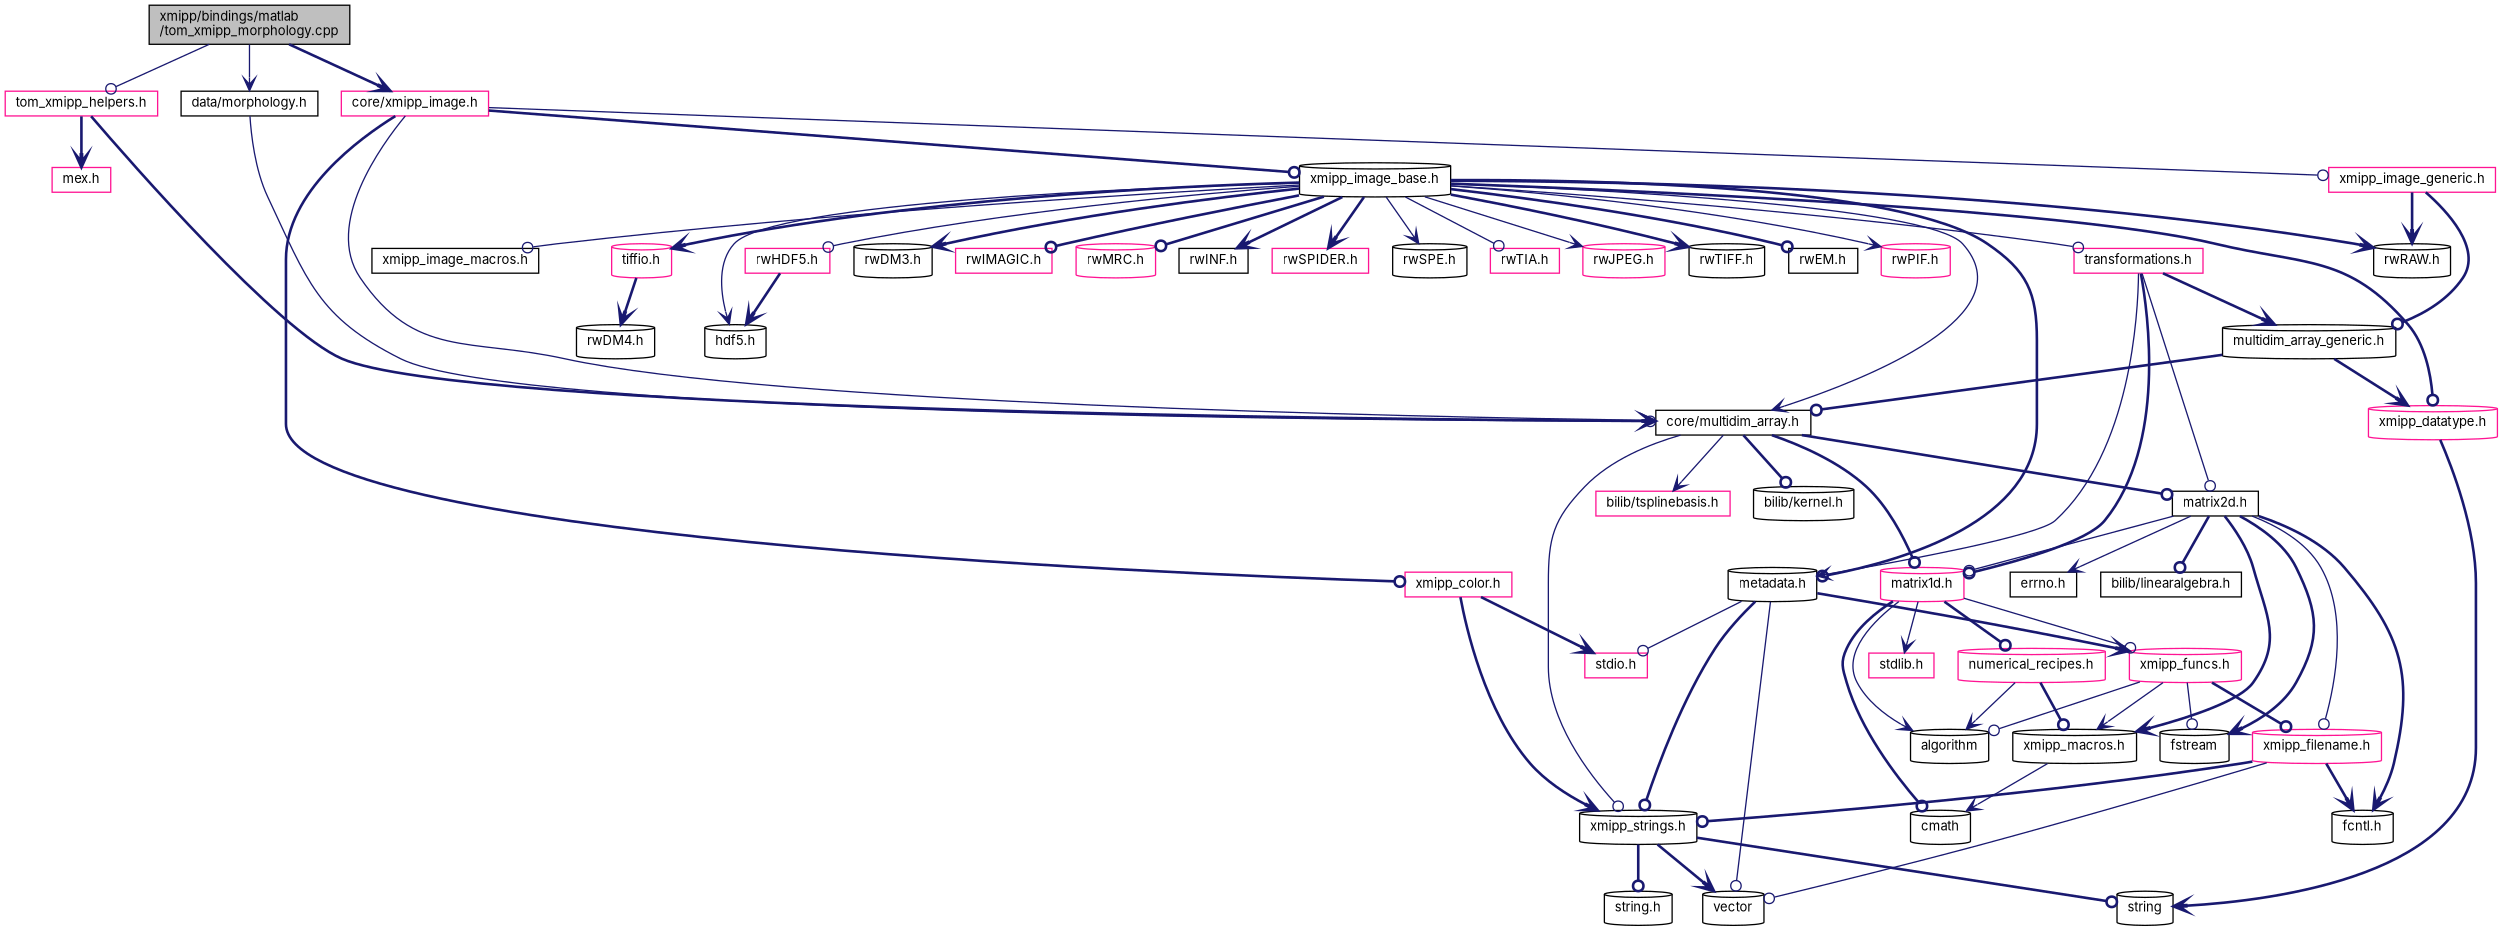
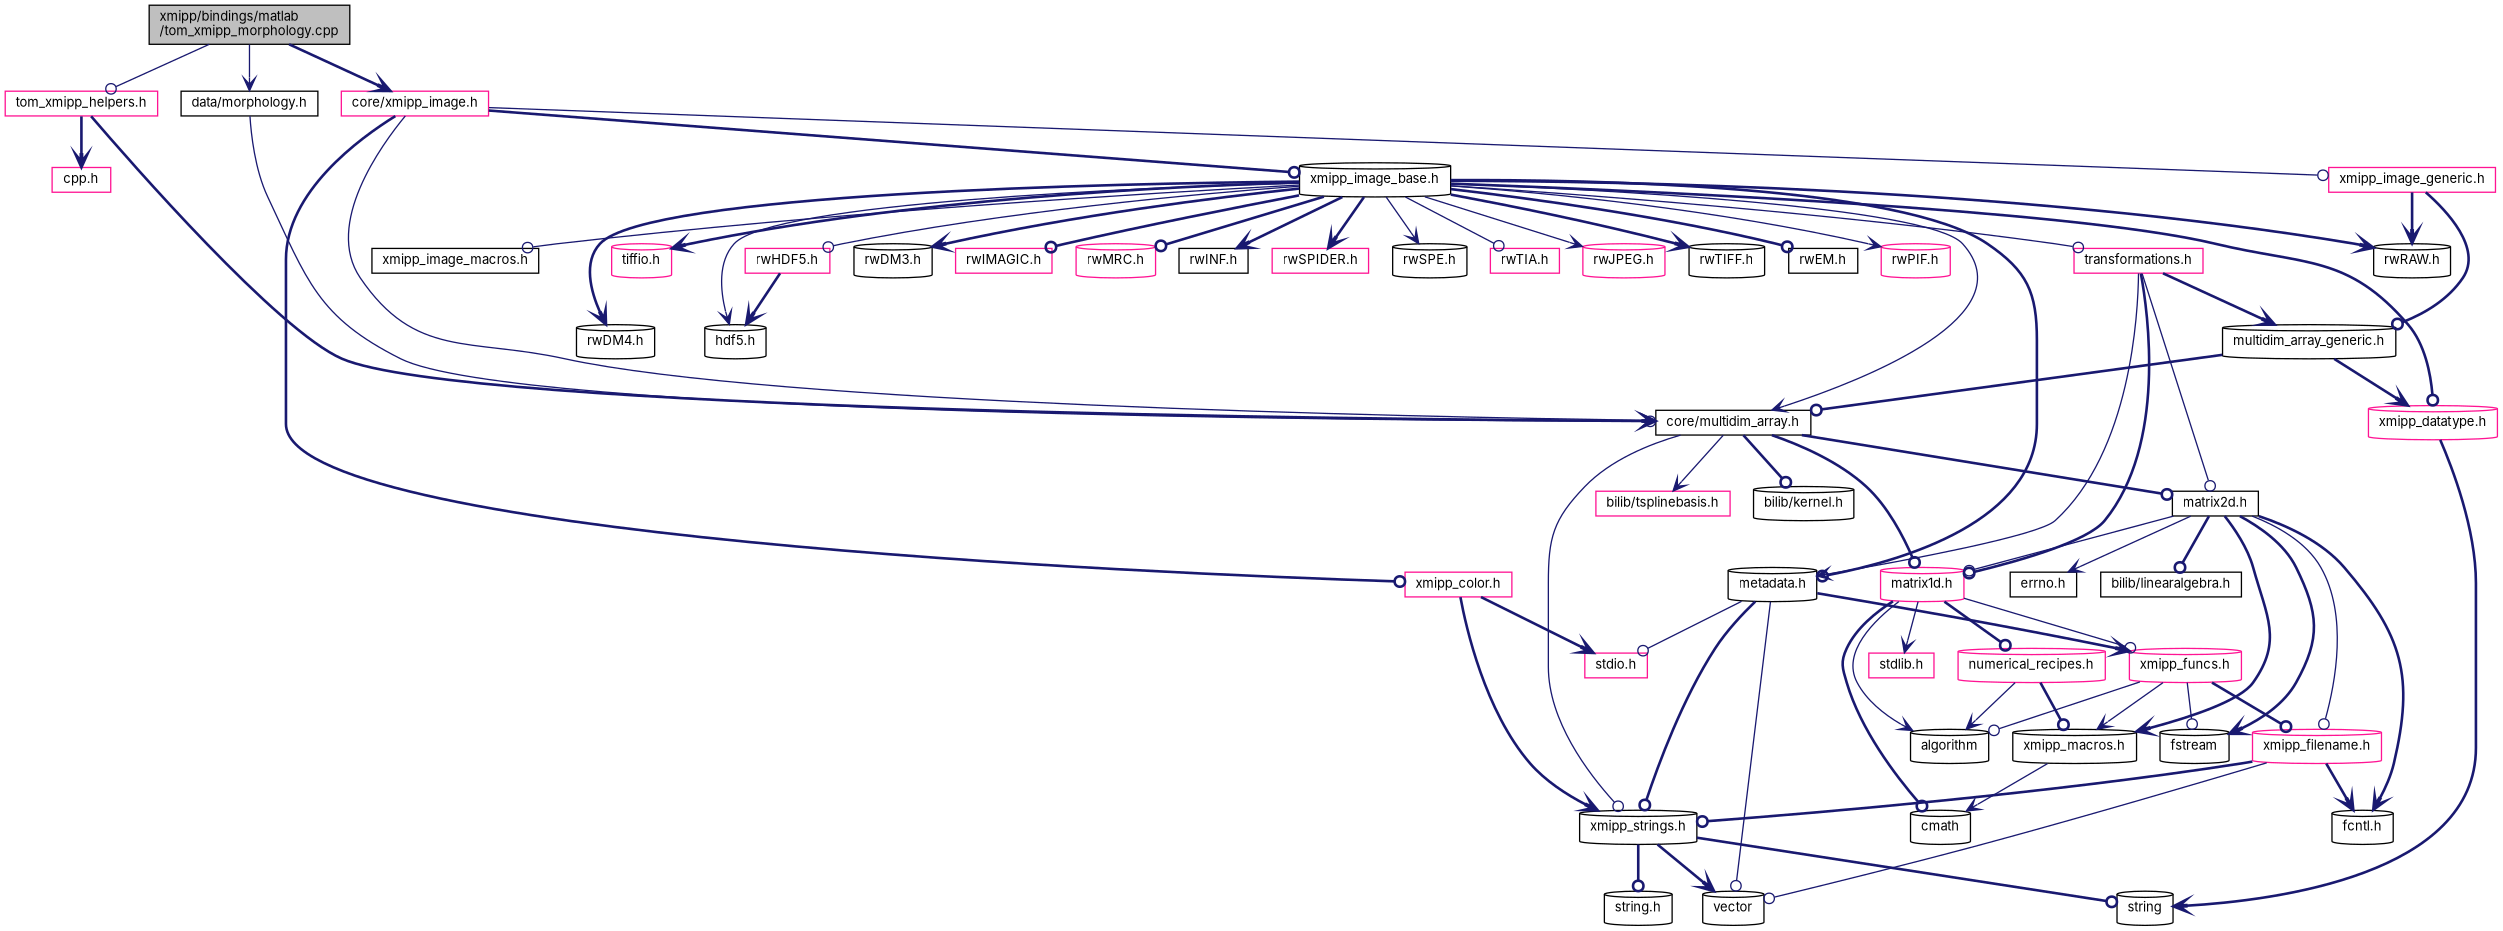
node "mex.h": label "mex.h" -> "cpp.h"
edge "tiffio.h" -> "rwDM4.h": now "xmipp_image_base.h" -> "rwDM4.h"
